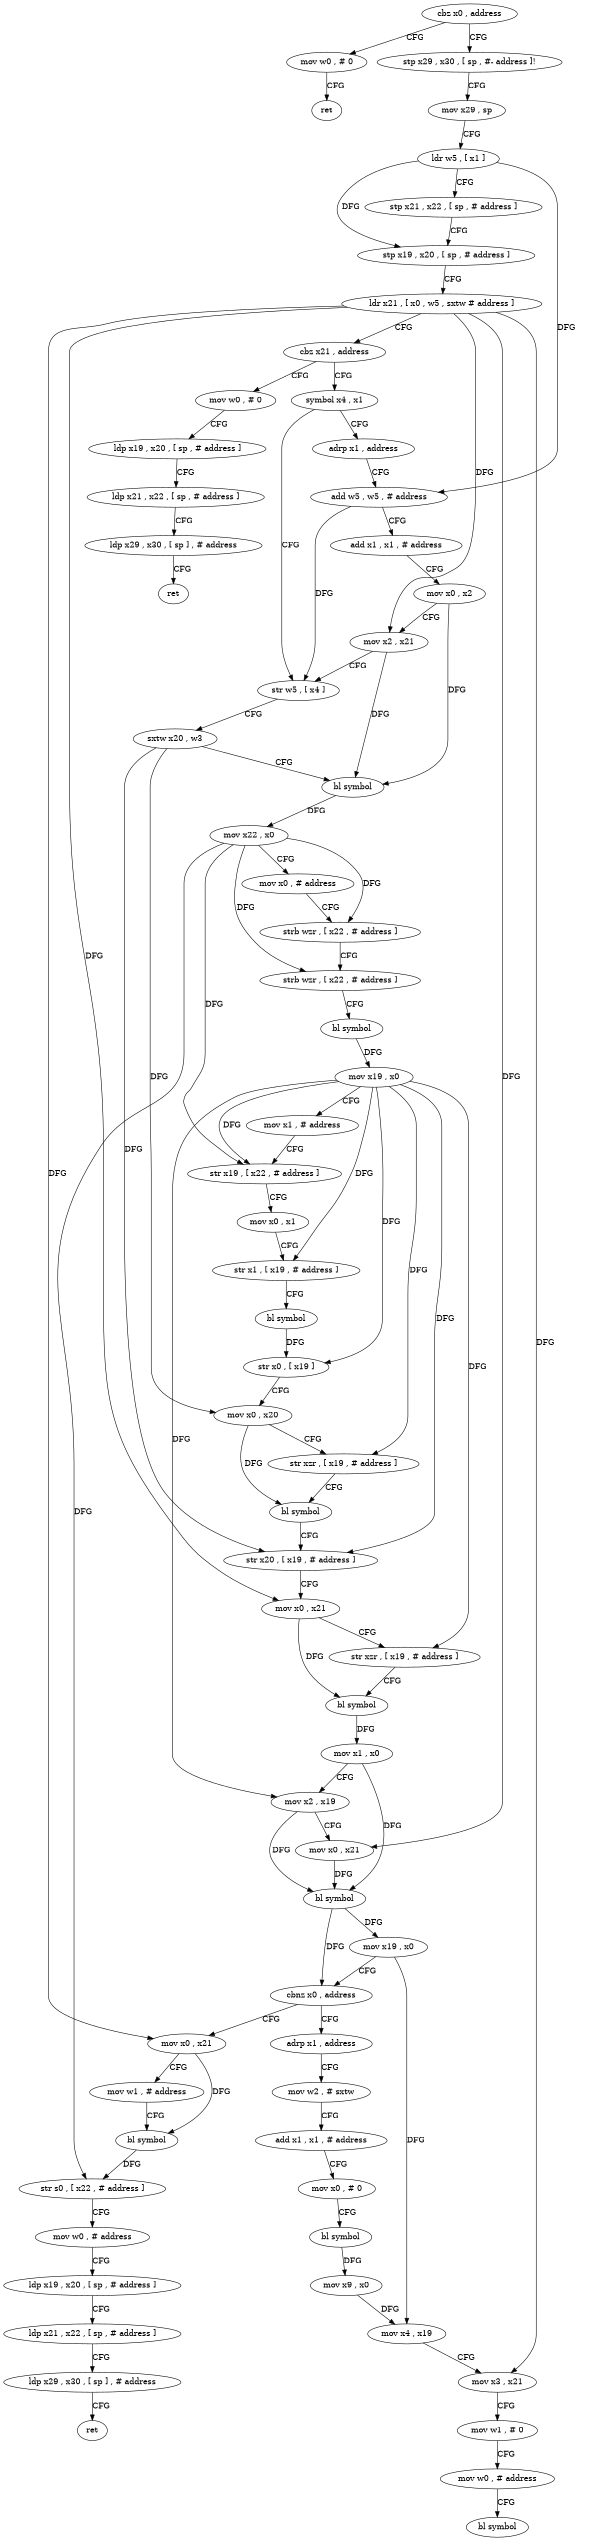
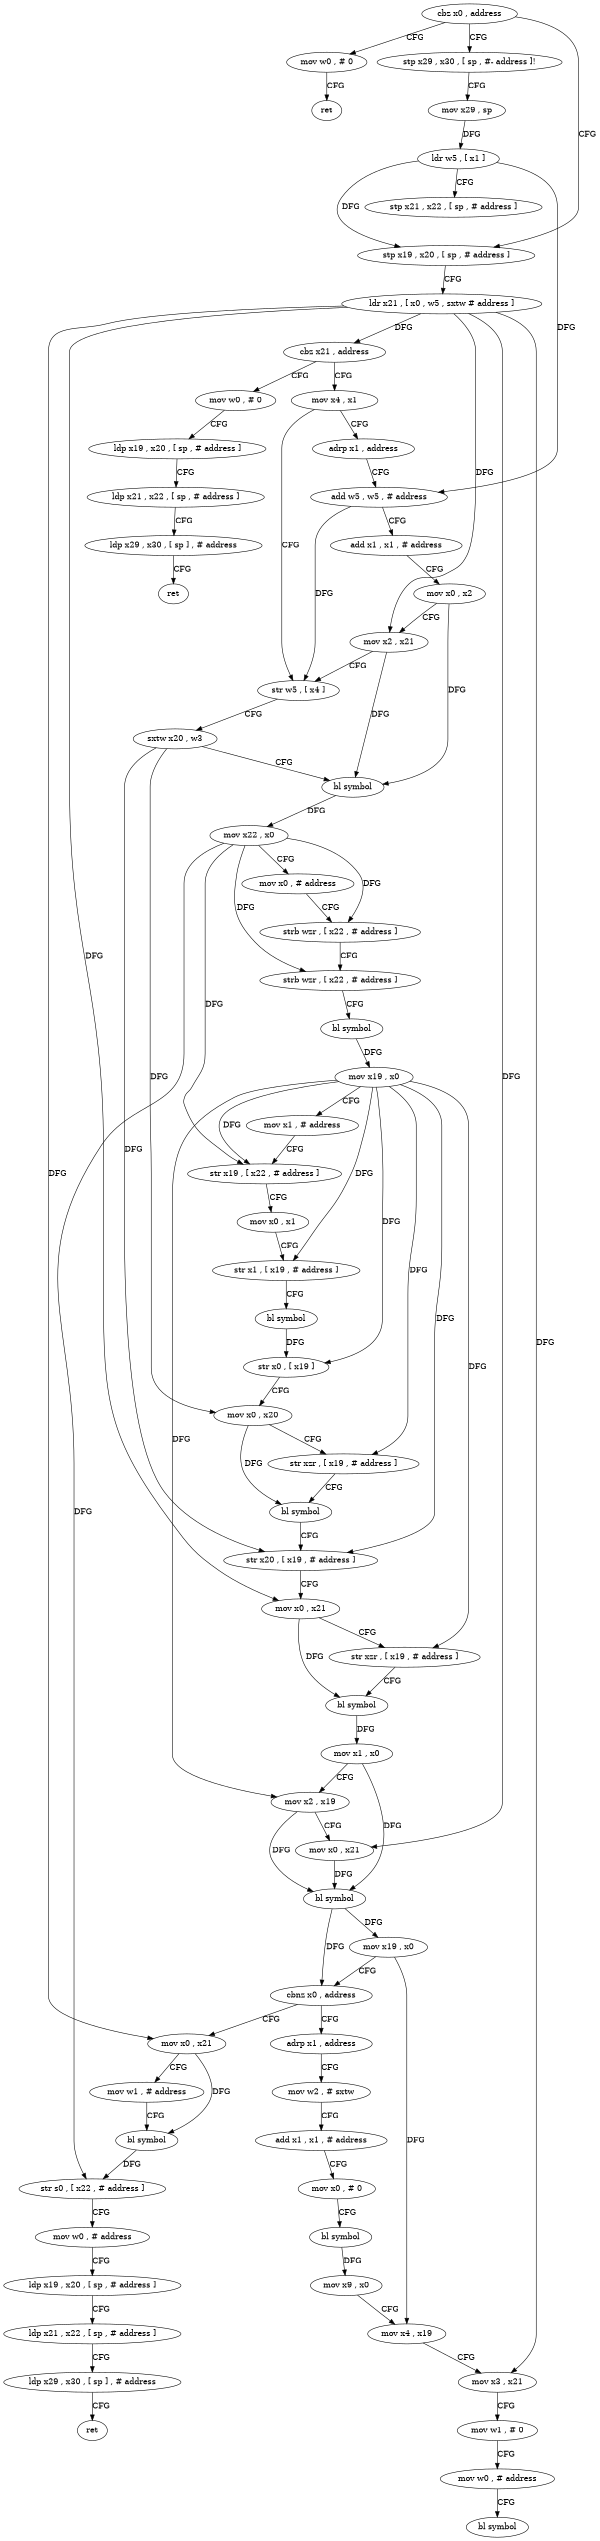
edge "mov x29 , sp" -> "ldr w5 , [ x1 ]": label "CFG" -> "DFG"
edge "stp x21 , x22 , [ sp , # address ]" -> "stp x19 , x20 , [ sp , # address ]": now "cbz x0 , address" -> "stp x19 , x20 , [ sp , # address ]"
edge "ldr x21 , [ x0 , w5 , sxtw # address ]" -> "cbz x21 , address": label "CFG" -> "DFG"
node "symbol x4 , x1": label "symbol x4 , x1" -> "mov x4 , x1"
edge "mov x9 , x0" -> "mov x4 , x19": label "DFG" -> "CFG"
